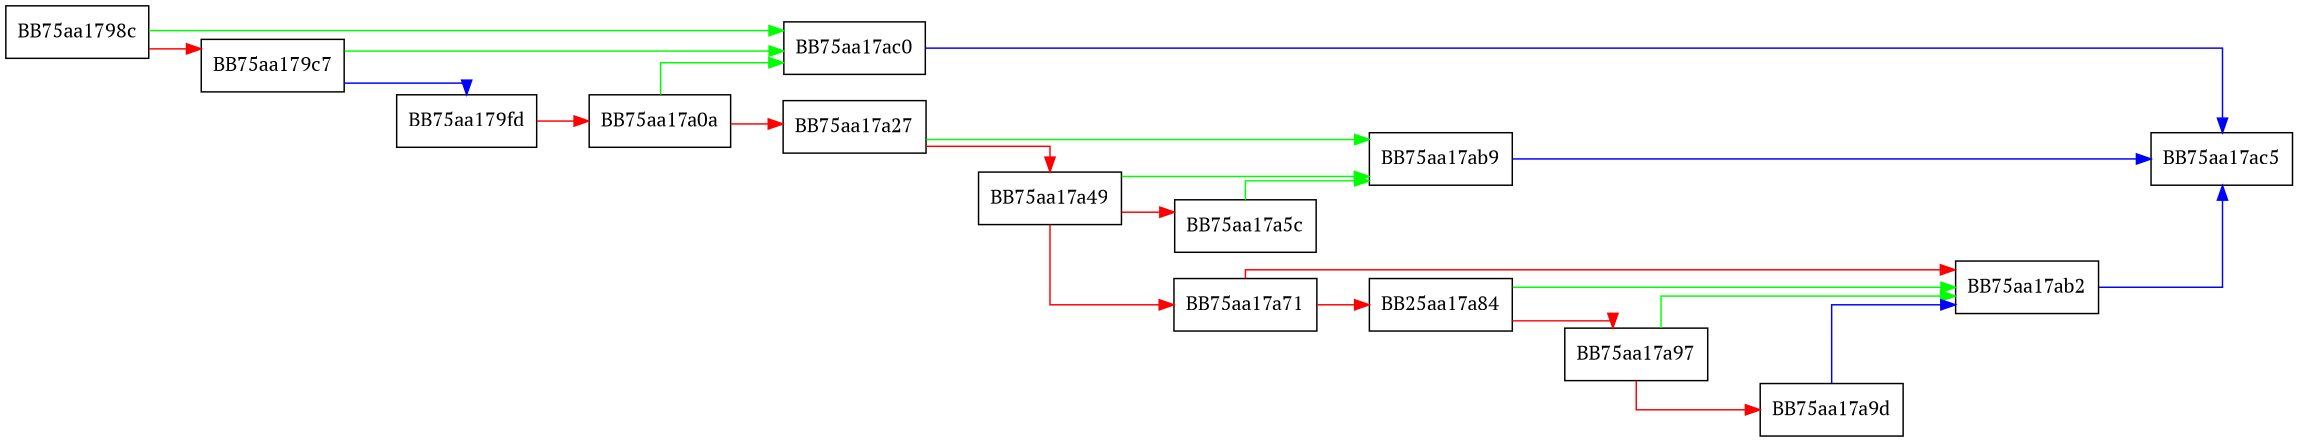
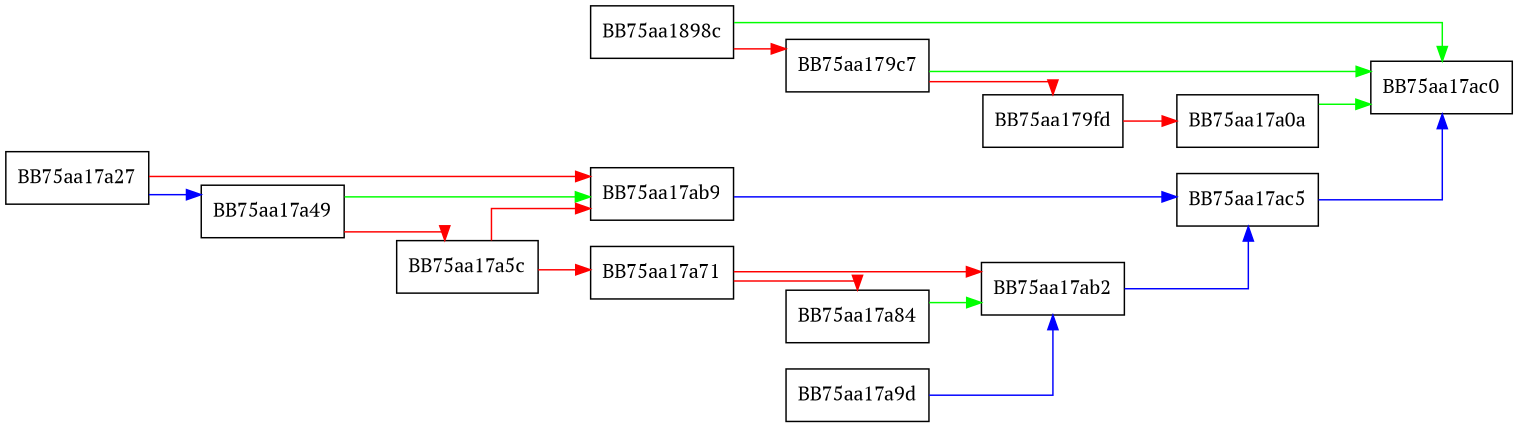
node "BB75aa1798c": label "BB75aa1798c" -> "BB75aa1898c"
edge "BB75aa17ac0" -> "BB75aa17ac5": reversed
edge "BB75aa179c7" -> "BB75aa179fd": color blue -> red
edge "BB75aa17a0a" -> "BB75aa17a27": removed
edge "BB75aa17a27" -> "BB75aa17ab9": color green -> red
edge "BB75aa17a27" -> "BB75aa17a49": color red -> blue
edge "BB75aa17a5c" -> "BB75aa17ab9": color green -> red
edge "BB75aa17a49" -> "BB75aa17a71": now "BB75aa17a5c" -> "BB75aa17a71"
node "BB25aa17a84": label "BB25aa17a84" -> "BB75aa17a84"
node "BB75aa17a97": removed
